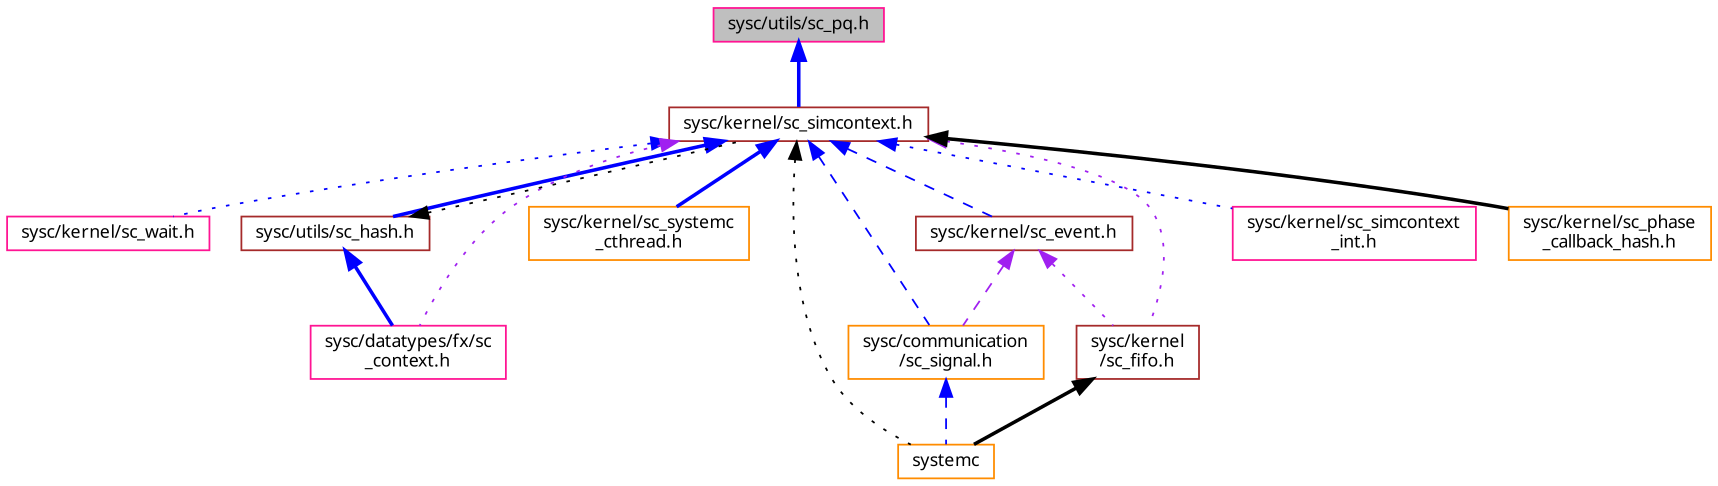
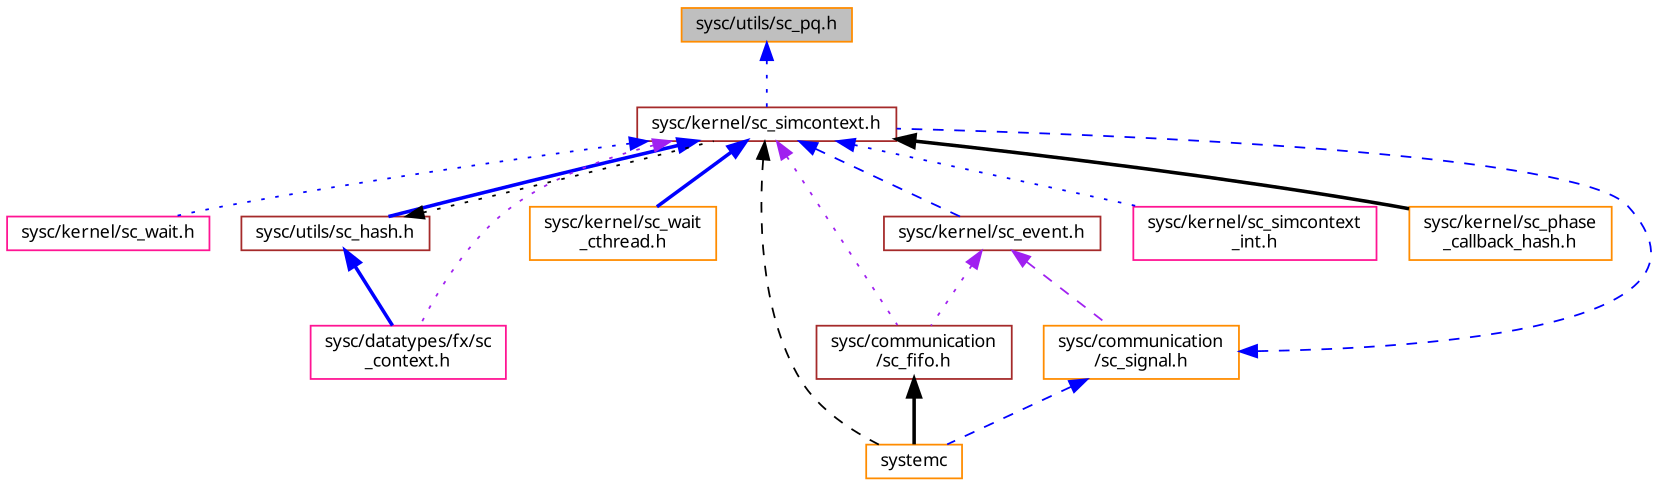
node "sysc/utils/sc_pq.h": color deeppink -> darkorange
edge "sysc/kernel/sc_simcontext.h" -> "sysc/utils/sc_pq.h": style bold -> dotted
node "sysc/kernel/sc_systemc _cthread.h": label "sysc/kernel/sc_systemc _cthread.h" -> "sysc/kernel/sc_wait _cthread.h"
edge "sysc/communication /sc_signal.h" -> "sysc/kernel/sc_simcontext.h": reversed
edge "systemc" -> "sysc/kernel/sc_simcontext.h": style dotted -> dashed
node "sysc/kernel /sc_fifo.h": label "sysc/kernel /sc_fifo.h" -> "sysc/communication /sc_fifo.h"
